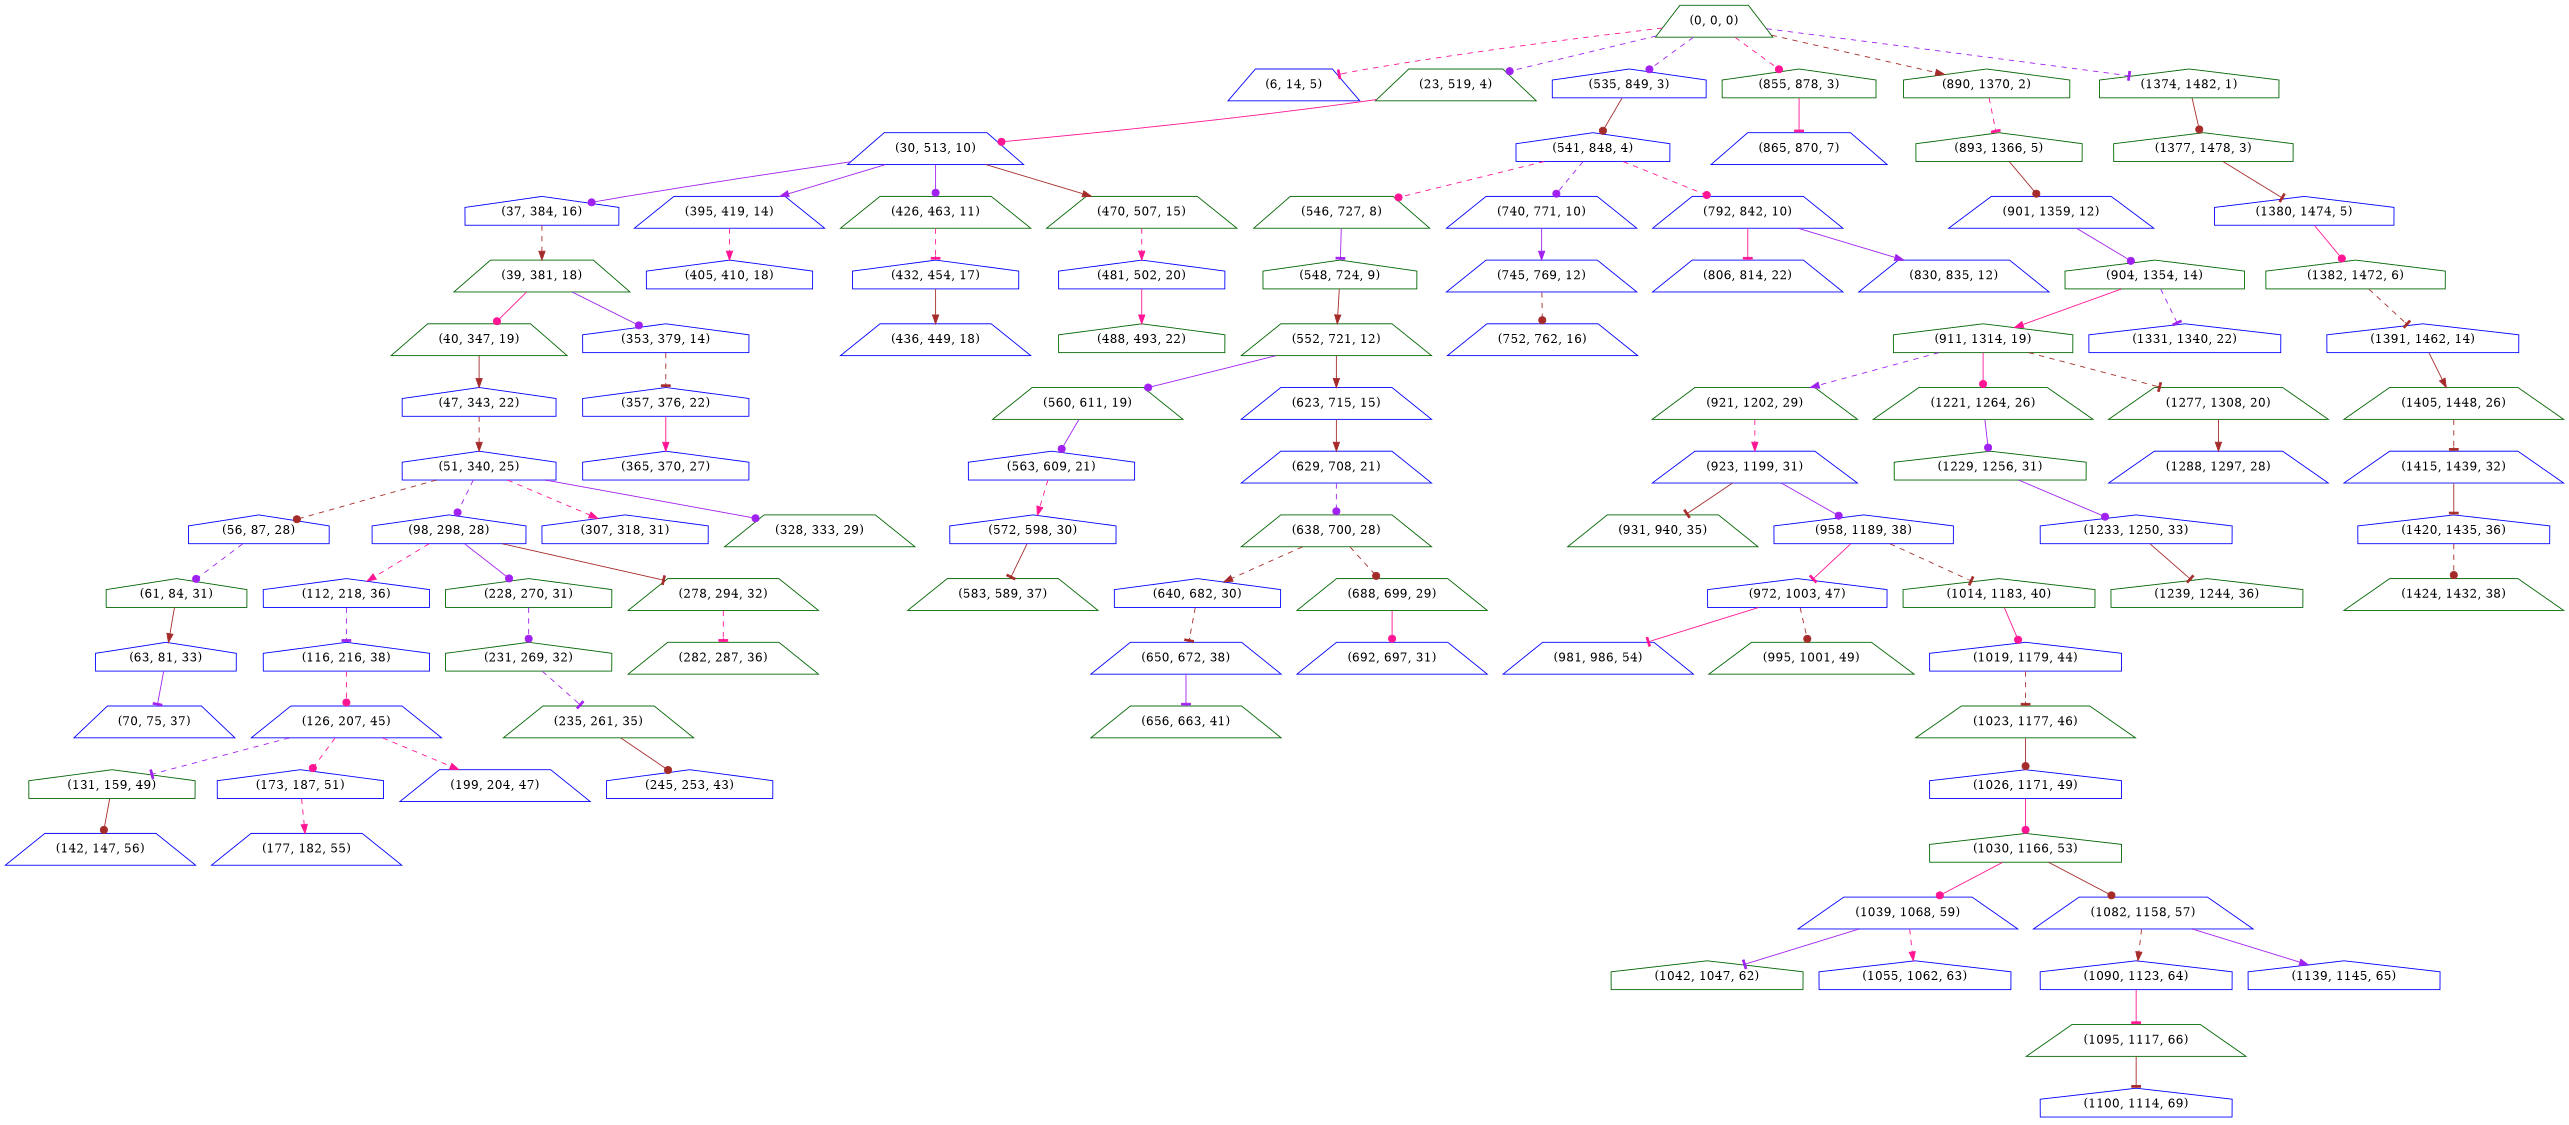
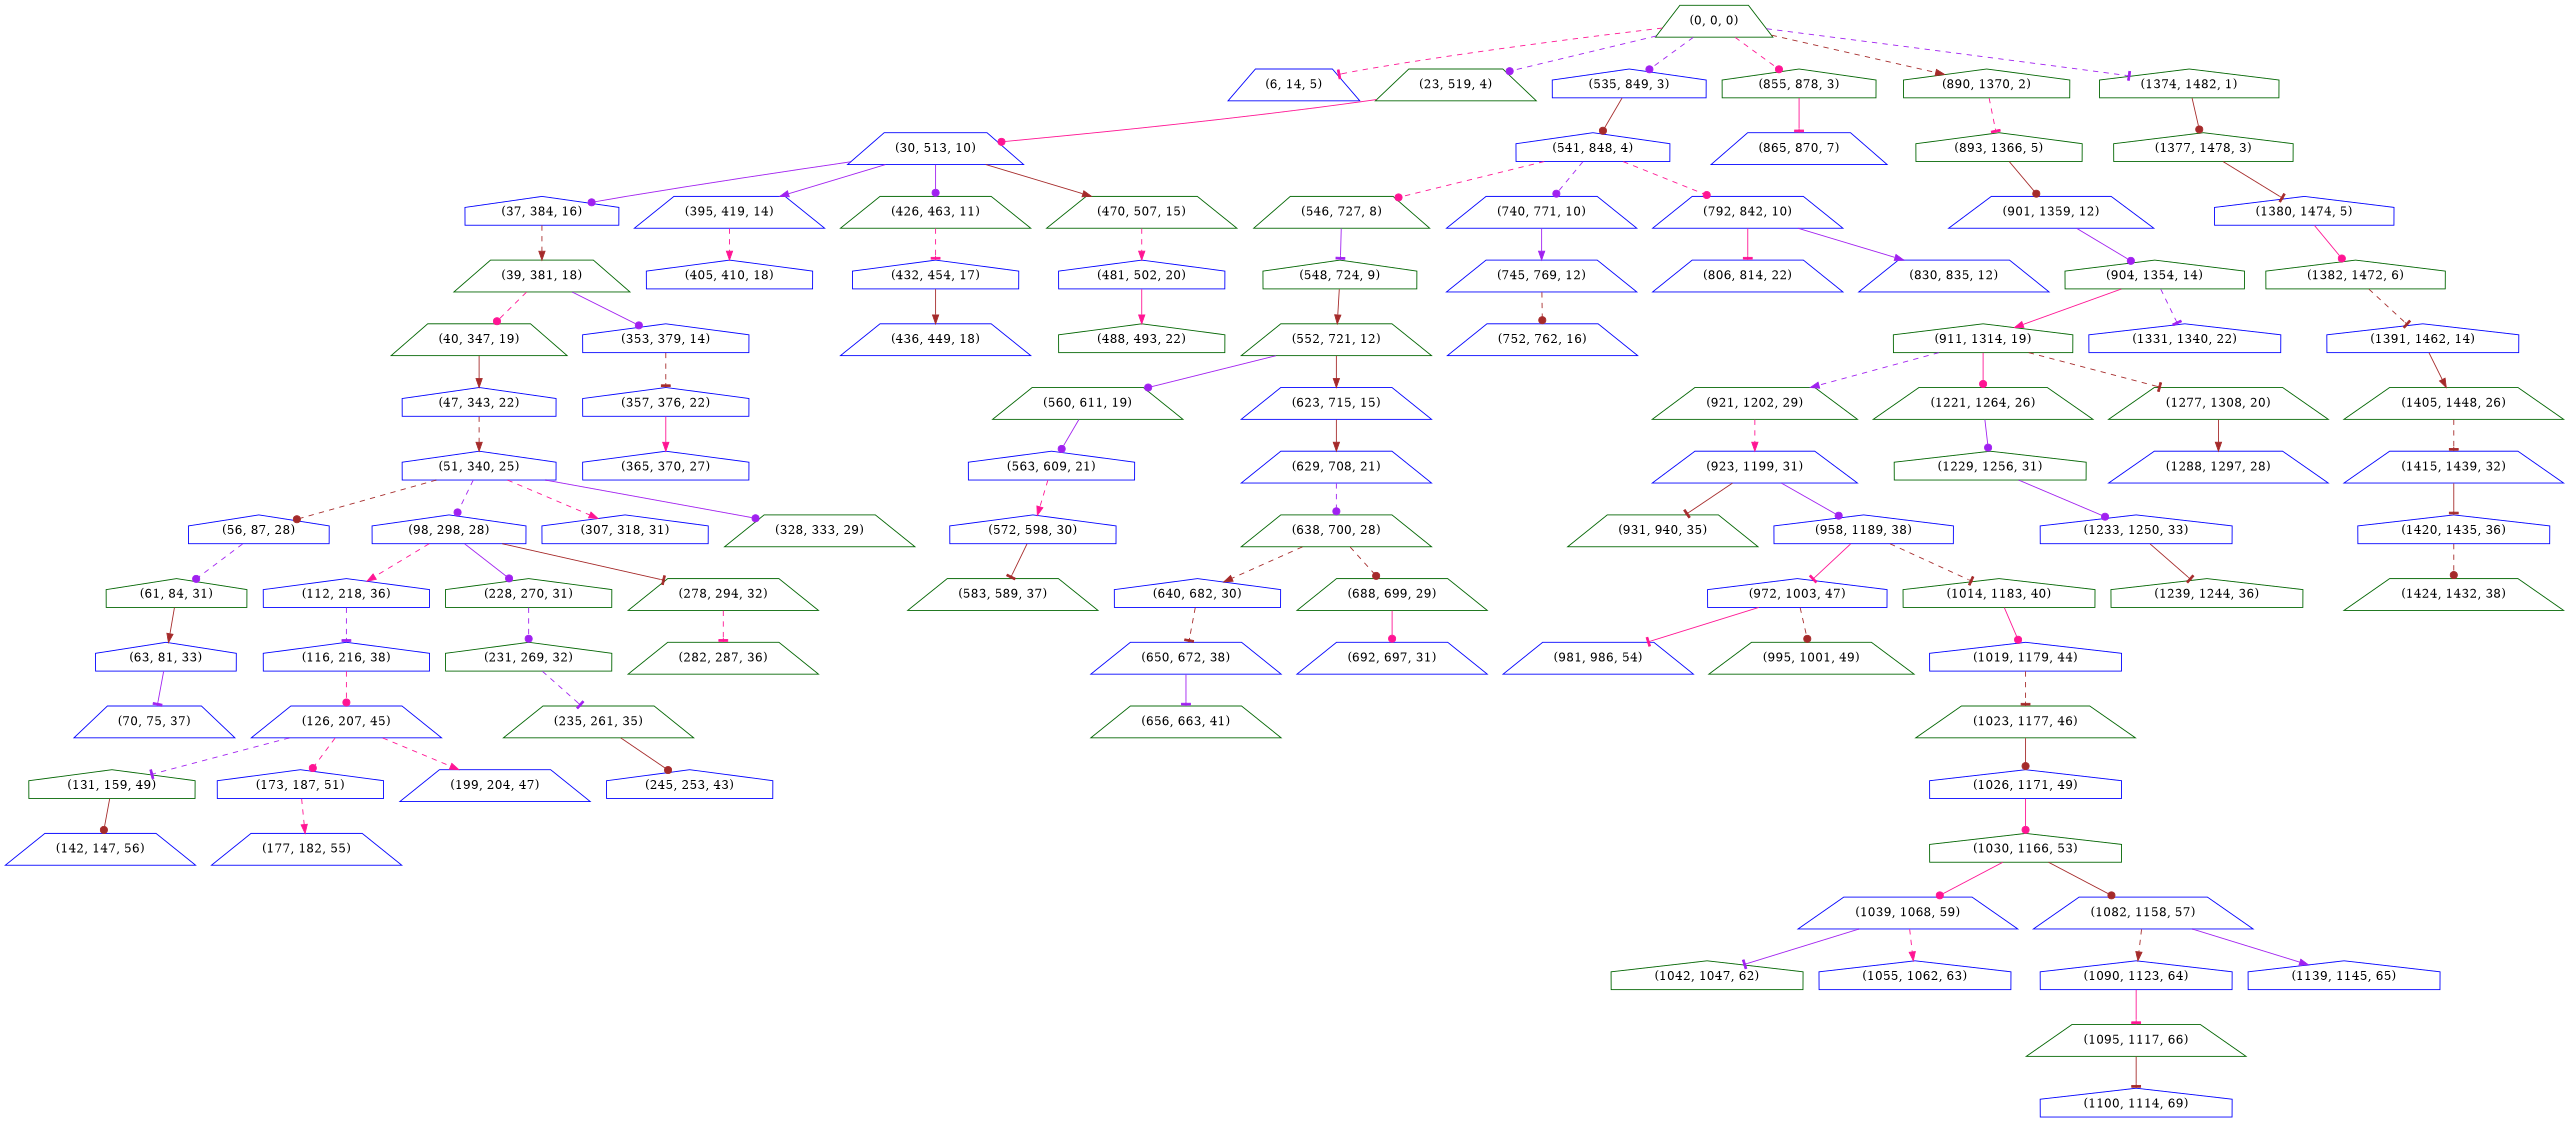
edge "(39, 381, 18)" -> "(40, 347, 19)": style solid -> dashed
